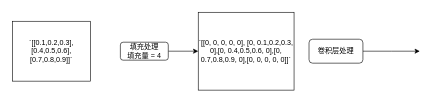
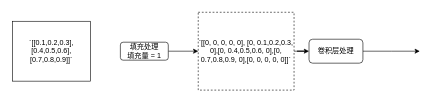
node "填充处理 填充量 = 4": label "填充处理 填充量 = 4" -> "填充处理 填充量 = 1"
node "`[[0, 0, 0, 0, 0], [0, 0.1,0.2,0.3, 0],[0, 0.4,0.5,0.6, 0],[0, 0.7,0.8,0.9, 0],[0, 0, 0, 0, 0]]`": style solid -> dashed
edge "`[[0, 0, 0, 0, 0], [0, 0.1,0.2,0.3, 0],[0, 0.4,0.5,0.6, 0],[0, 0.7,0.8,0.9, 0],[0, 0, 0, 0, 0]]`" -> "卷积层处理": added
